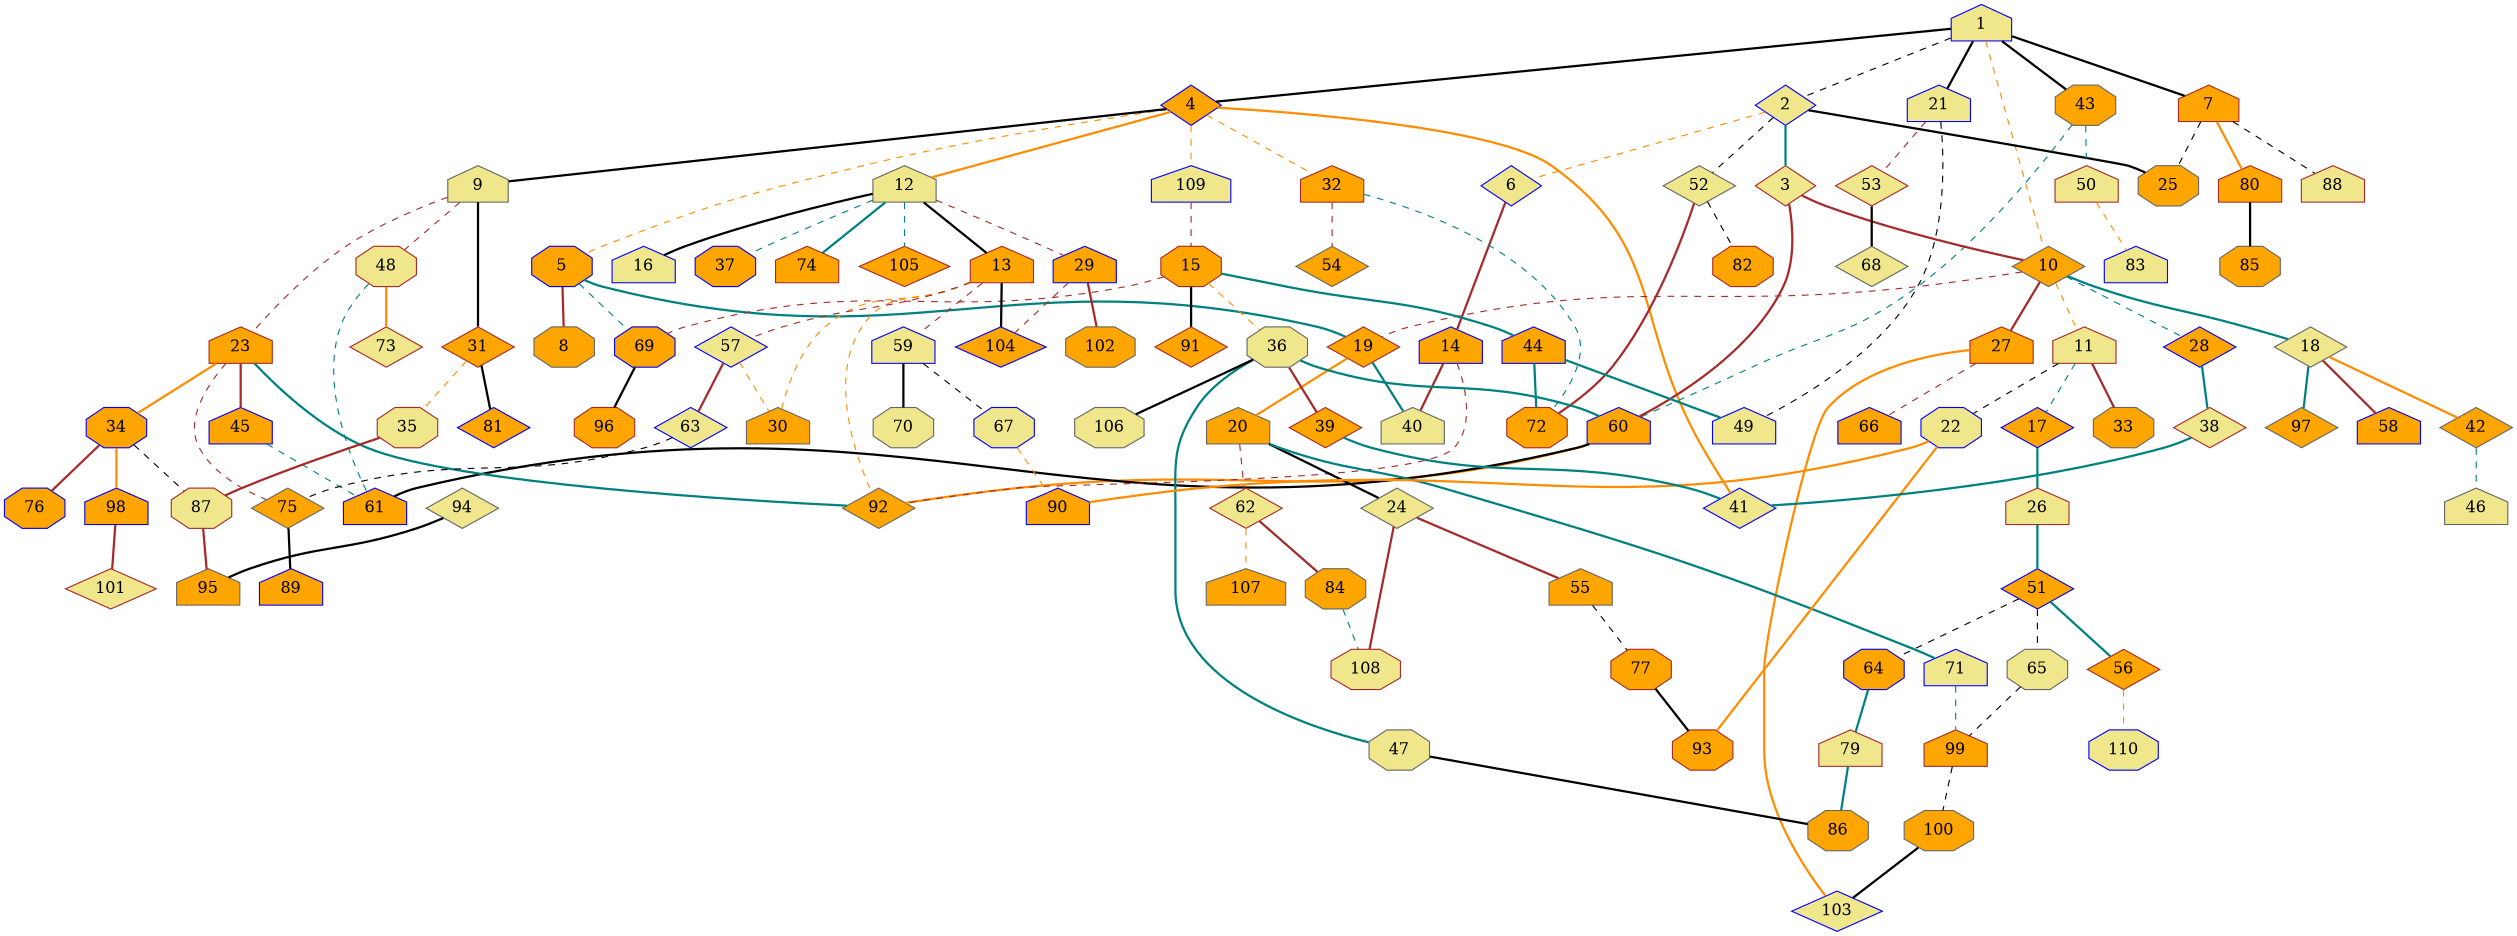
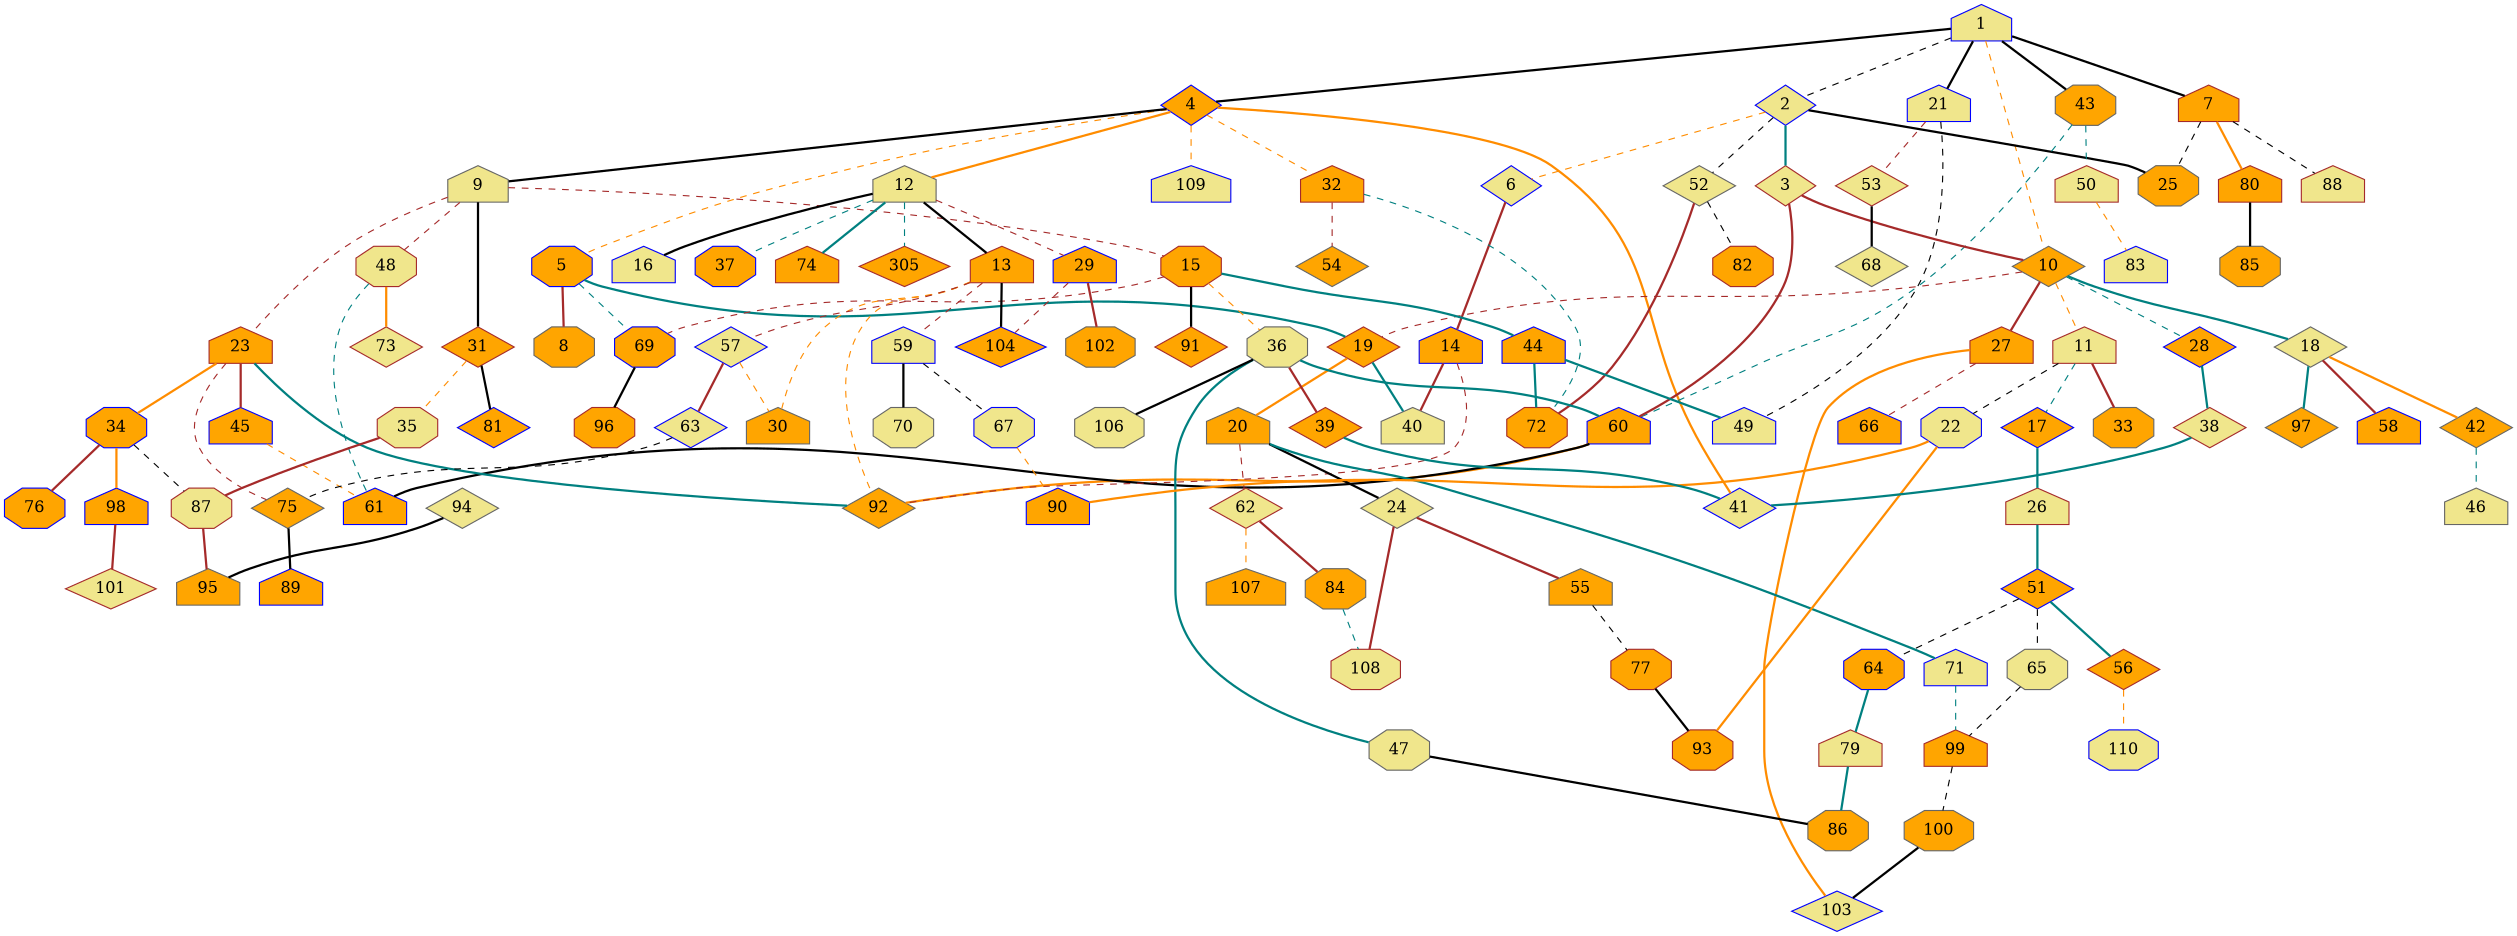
edge "109" -- "15": now "9" -- "15"
node "105": label "105" -> "305"
edge "45" -- "61": color teal -> darkorange
